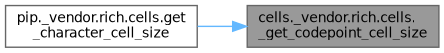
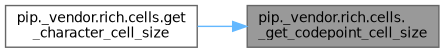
node "cells._vendor.rich.cells. _get_codepoint_cell_size": label "cells._vendor.rich.cells. _get_codepoint_cell_size" -> "pip._vendor.rich.cells. _get_codepoint_cell_size"
